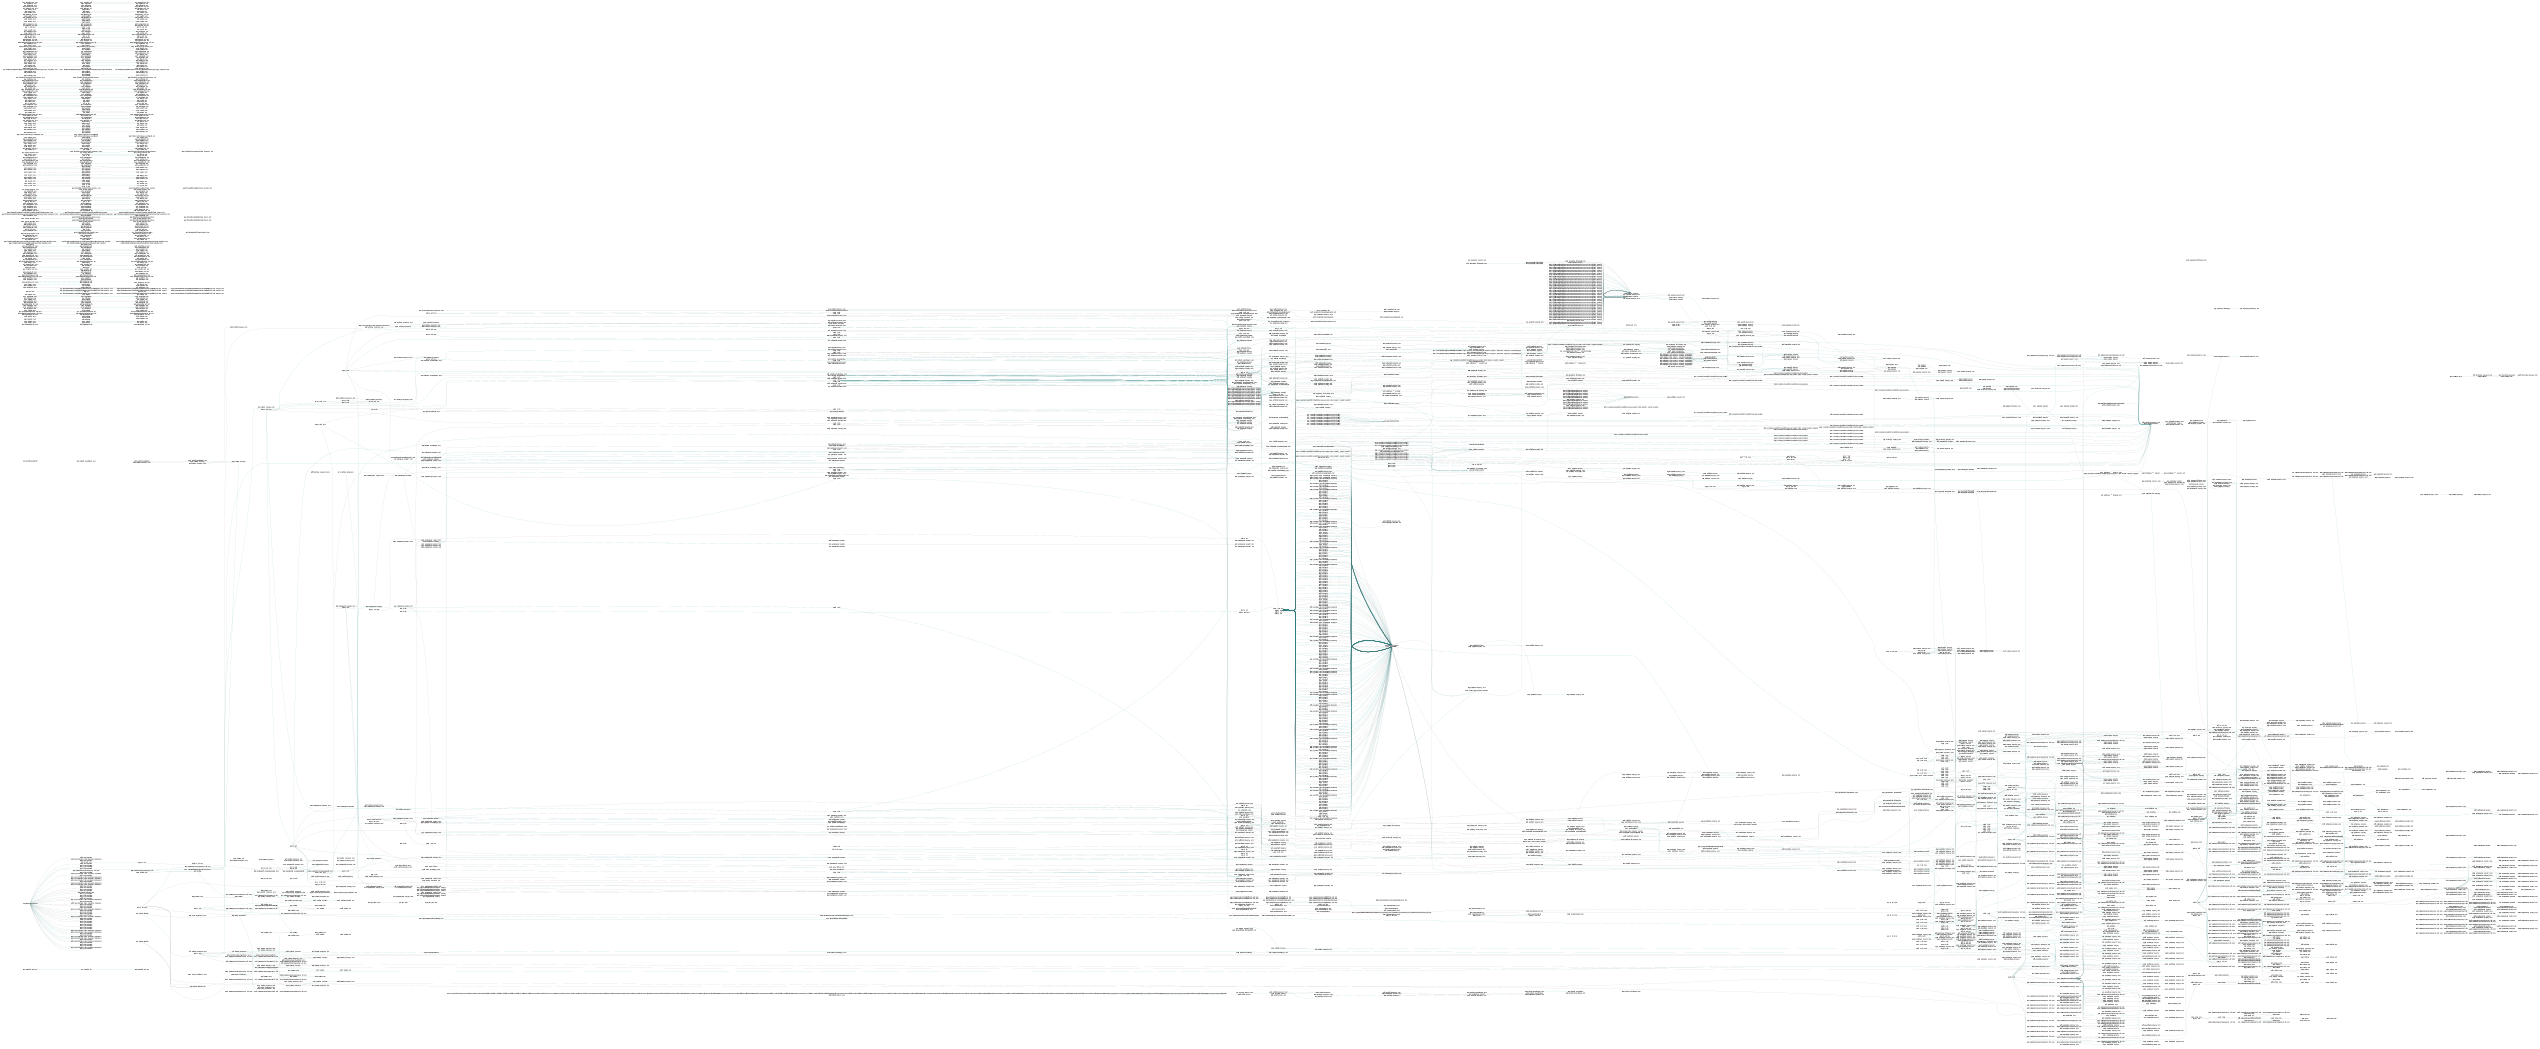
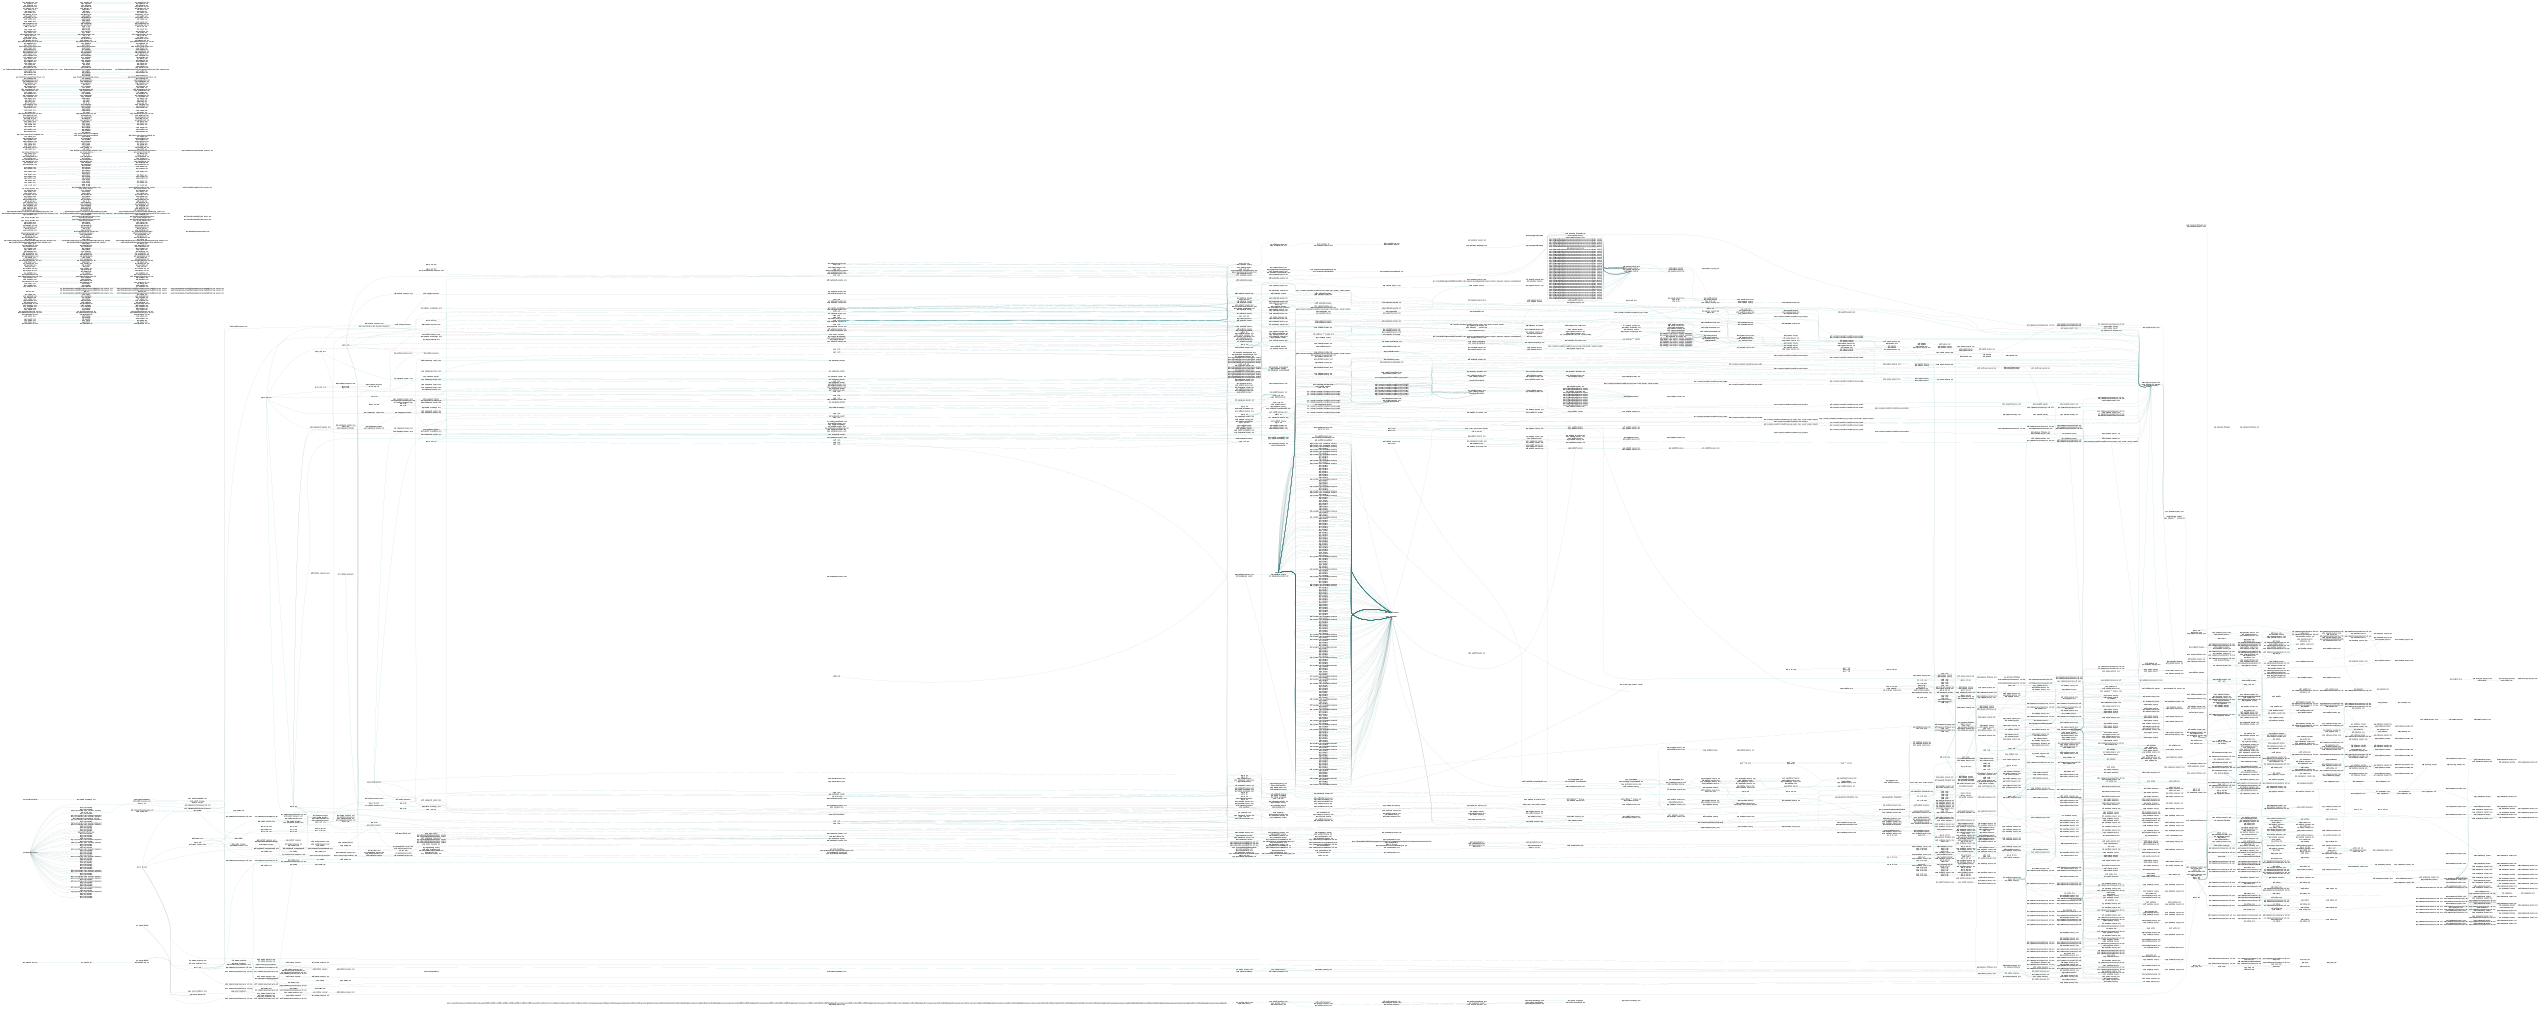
node "CE0x5907400": added
node "CE0x8179f10": removed
